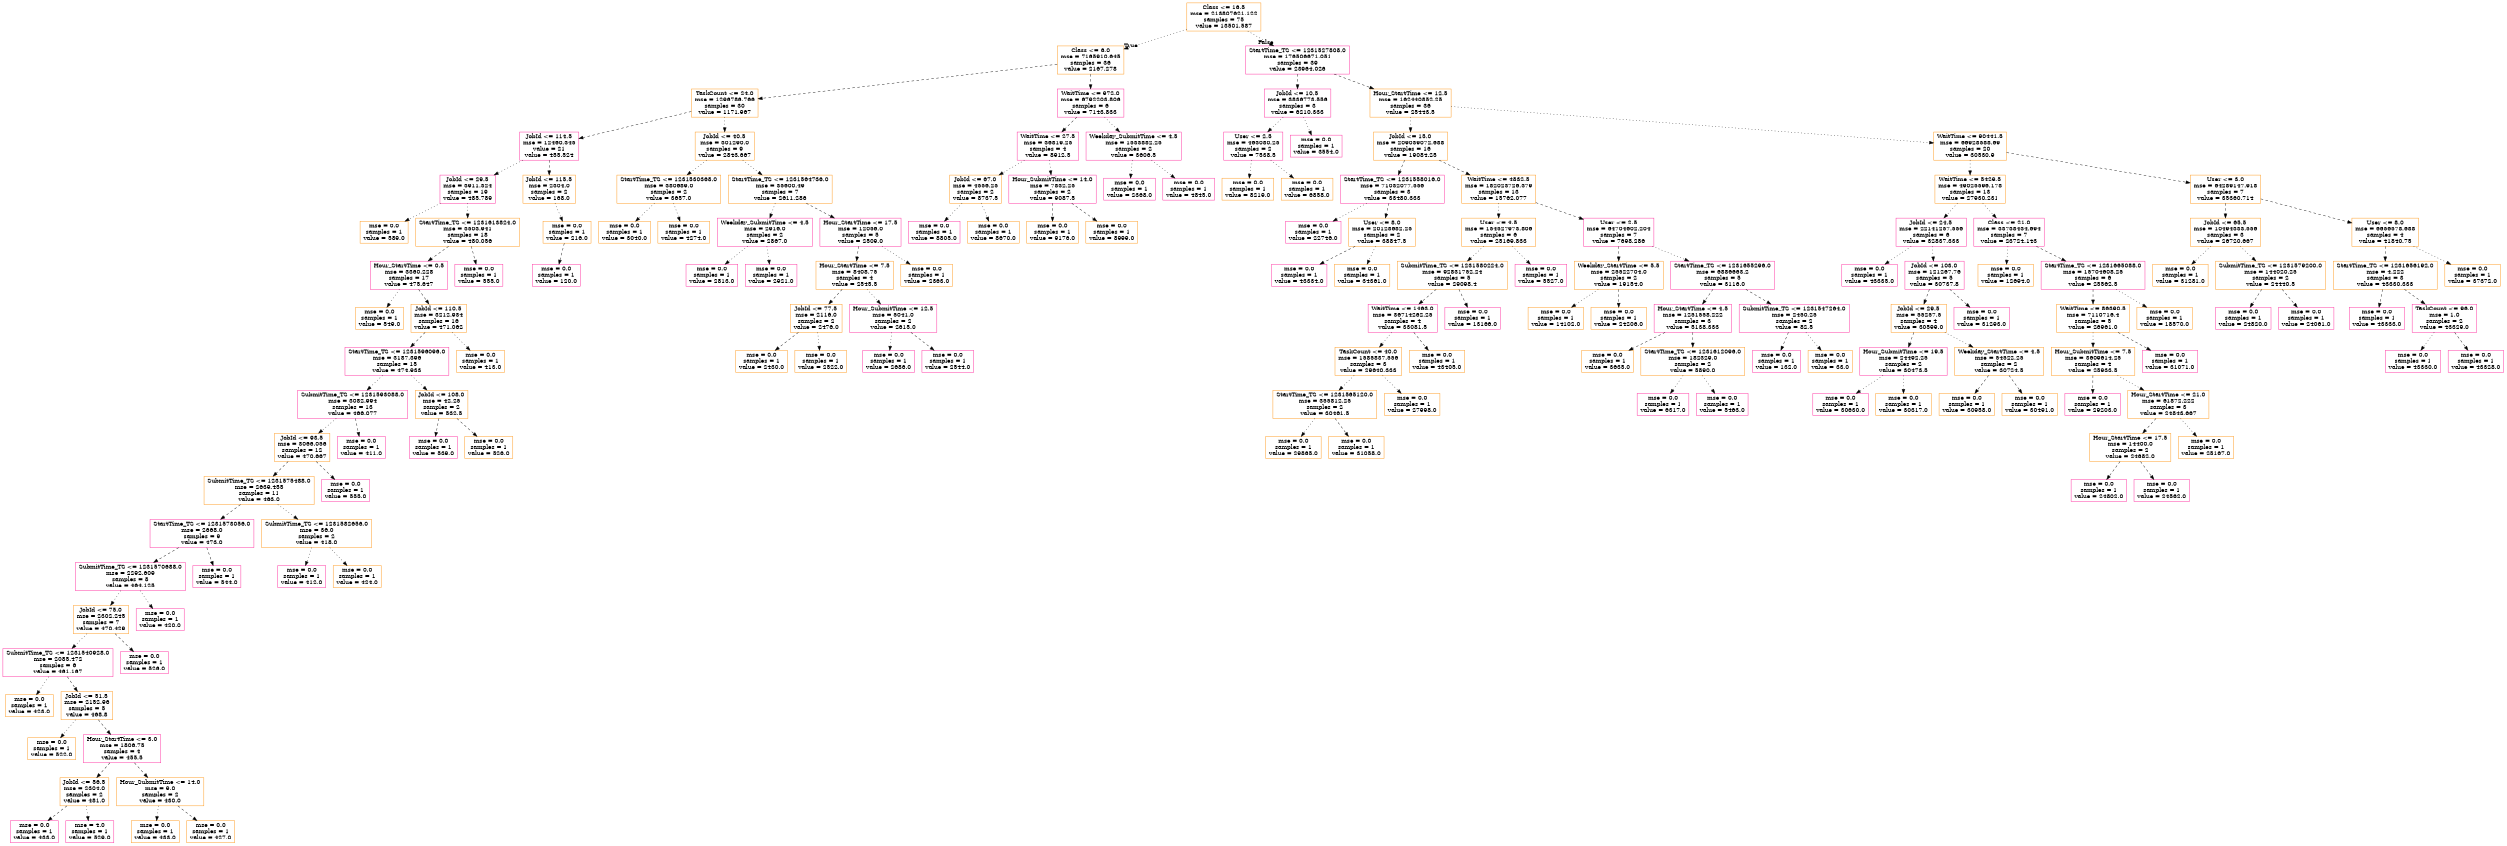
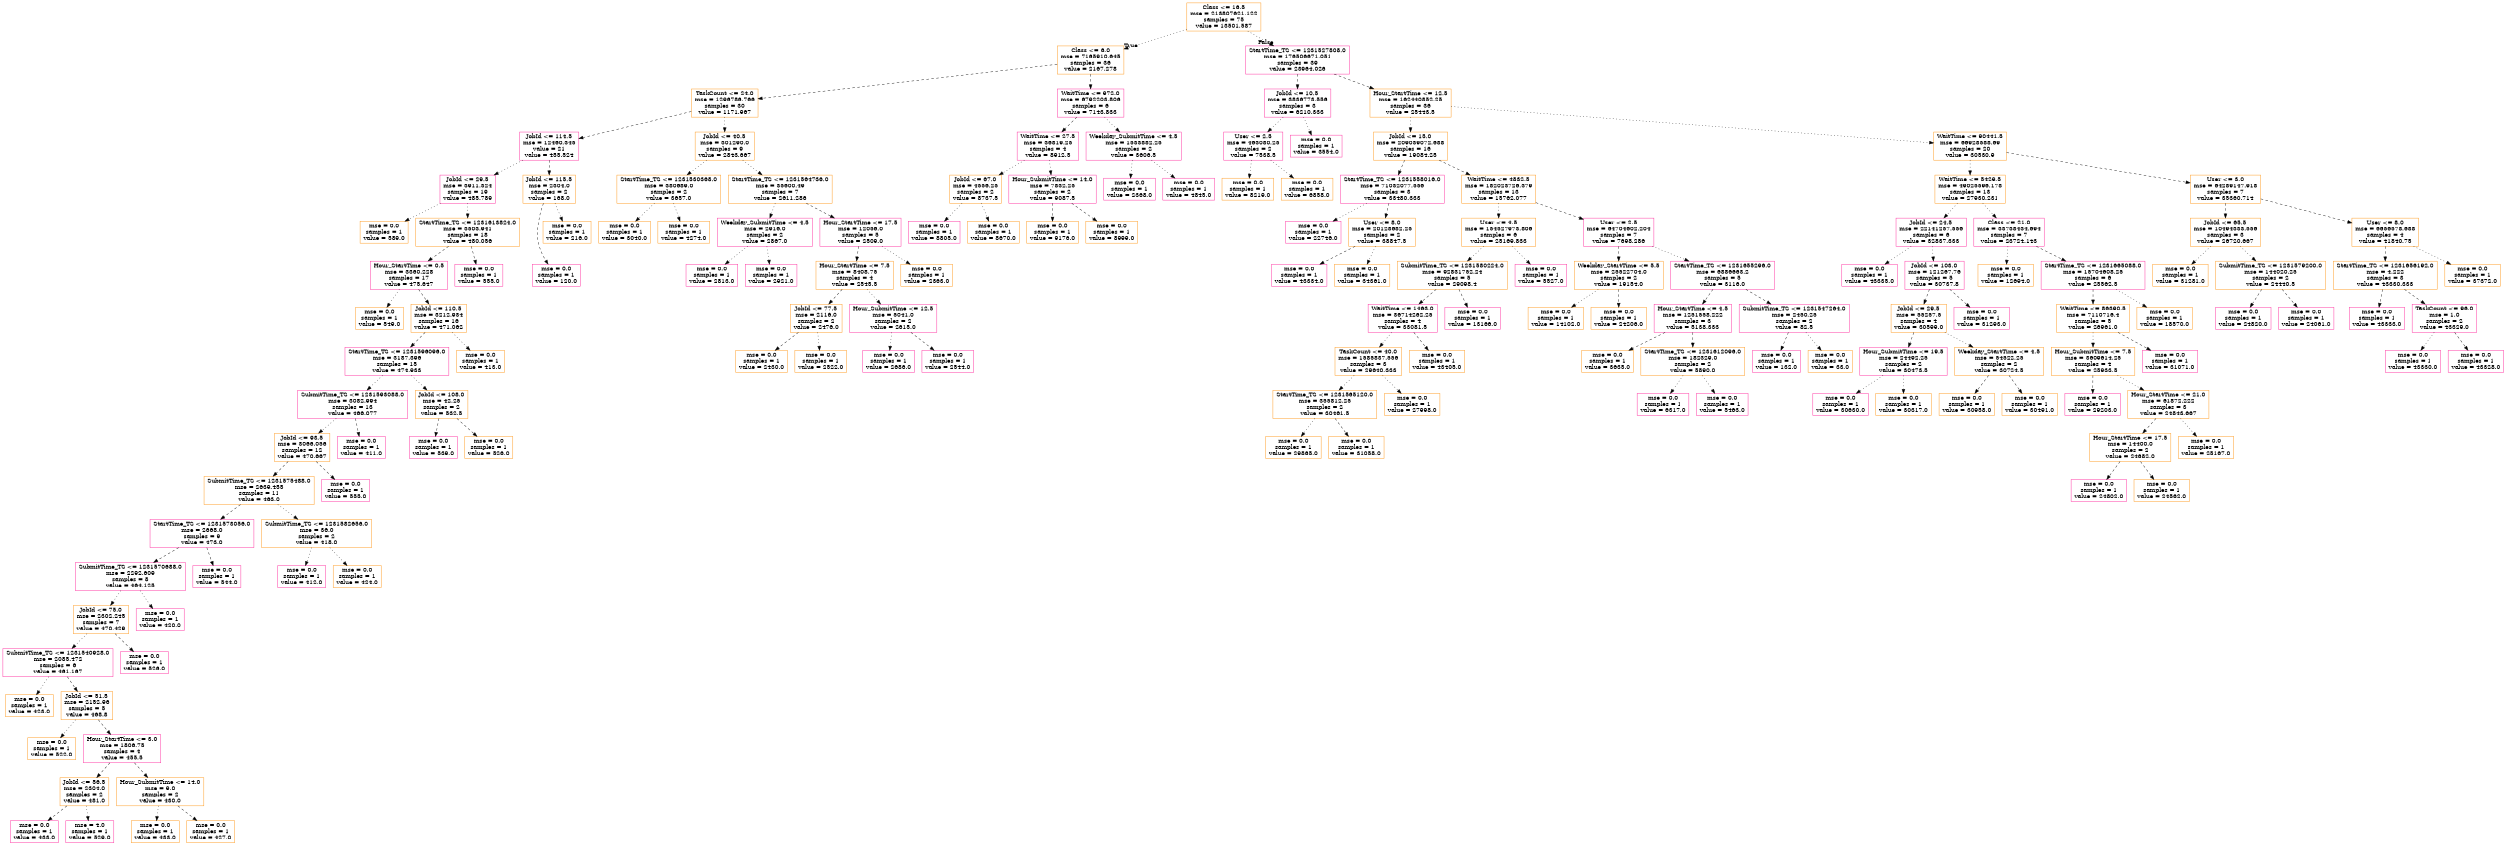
edge "mse = 0.0 samples = 1 value = 216.0" -> "mse = 0.0 samples = 1 value = 120.0": now "JobId <= 115.5 mse = 2304.0 samples = 2 value = 168.0" -> "mse = 0.0 samples = 1 value = 120.0"
node "mse = 0.0 samples = 1 value = 24562.0": color deeppink -> darkorange
